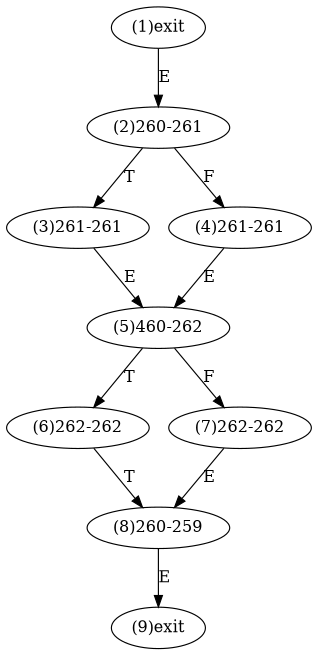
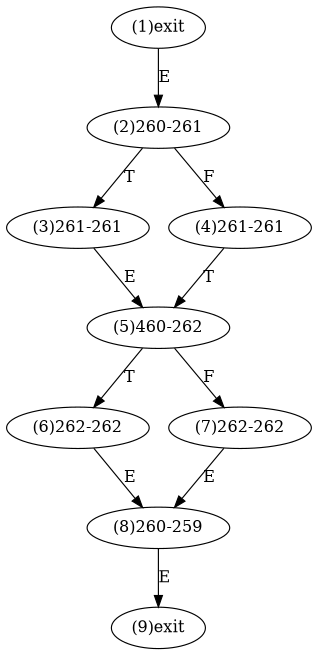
edge "(4)261-261" -> "(5)460-262": label "E" -> "T"
edge "(6)262-262" -> "(8)260-259": label "T" -> "E"
